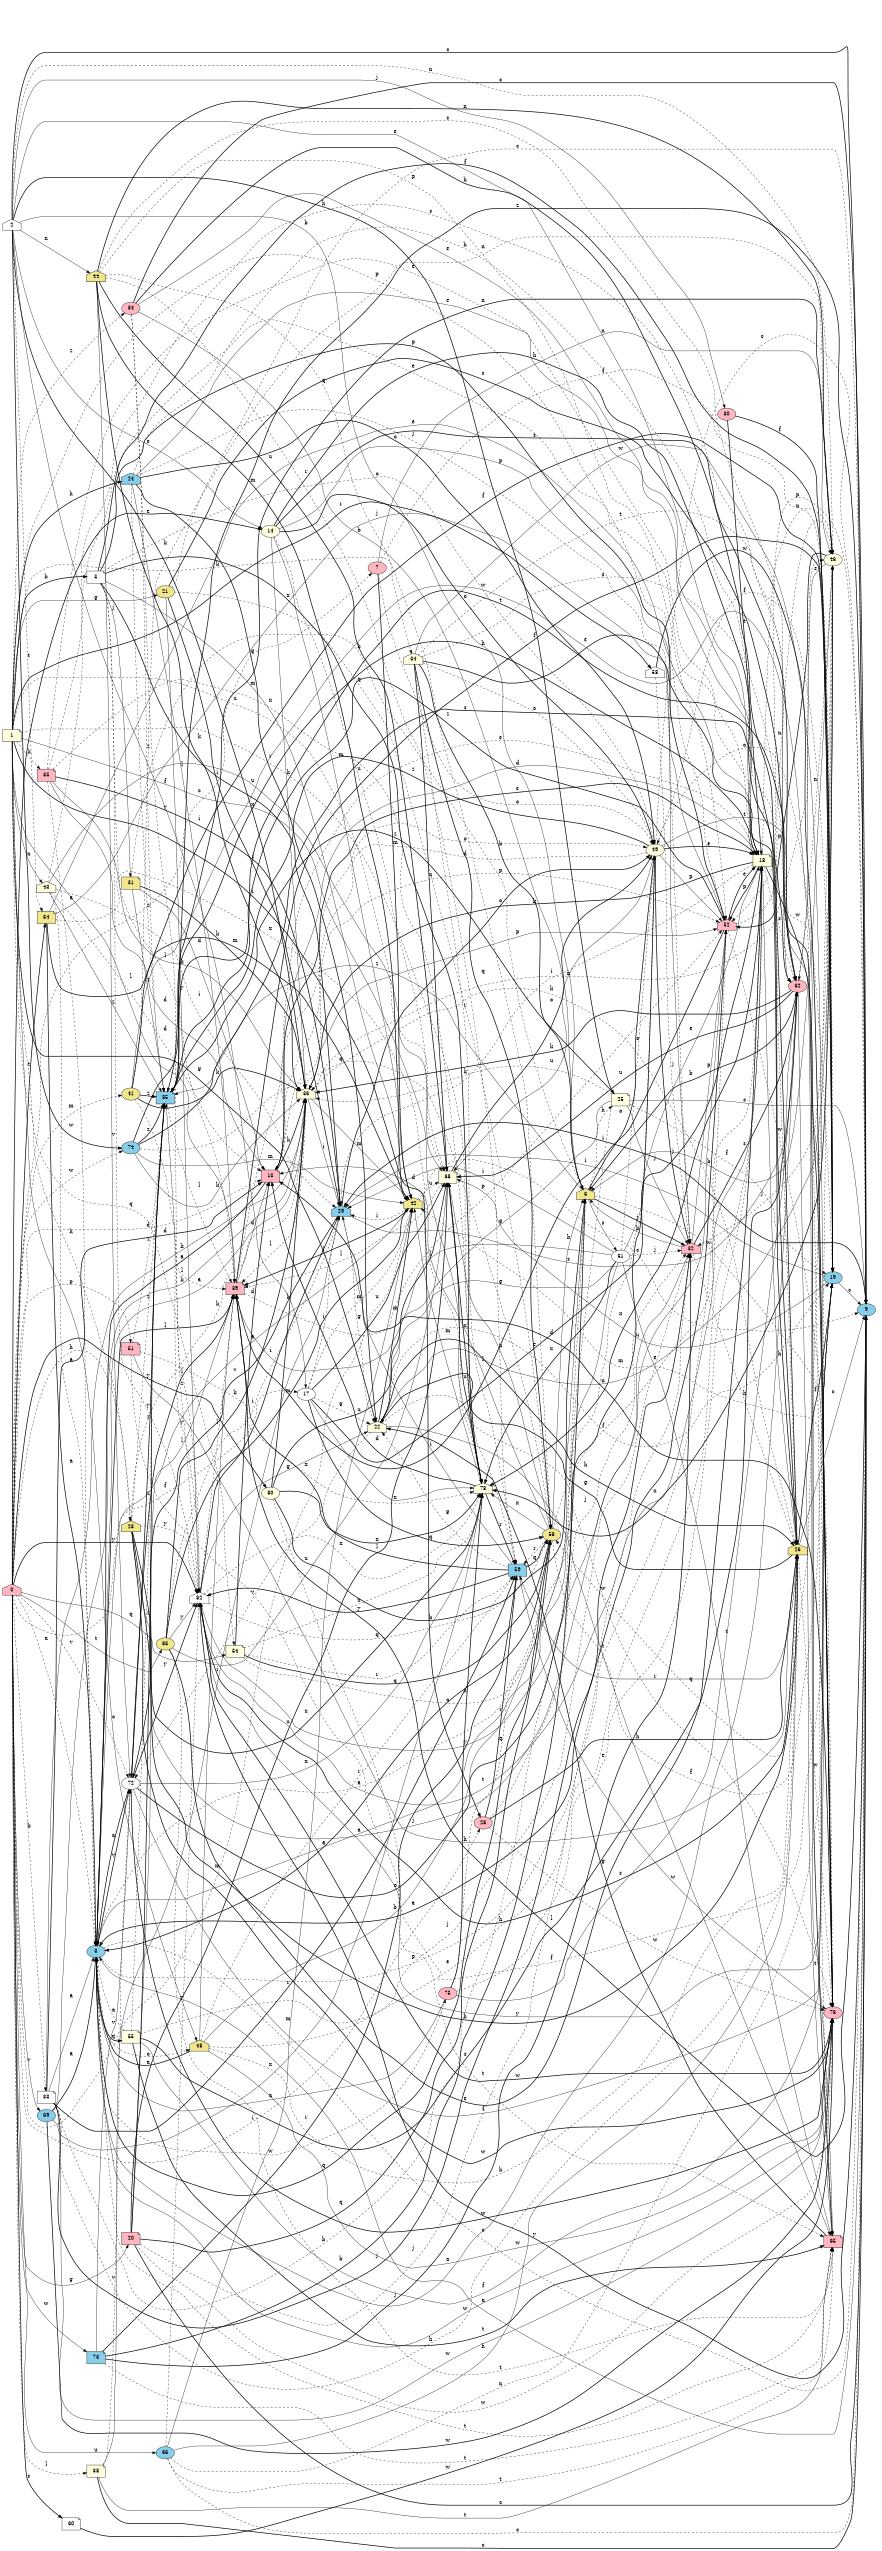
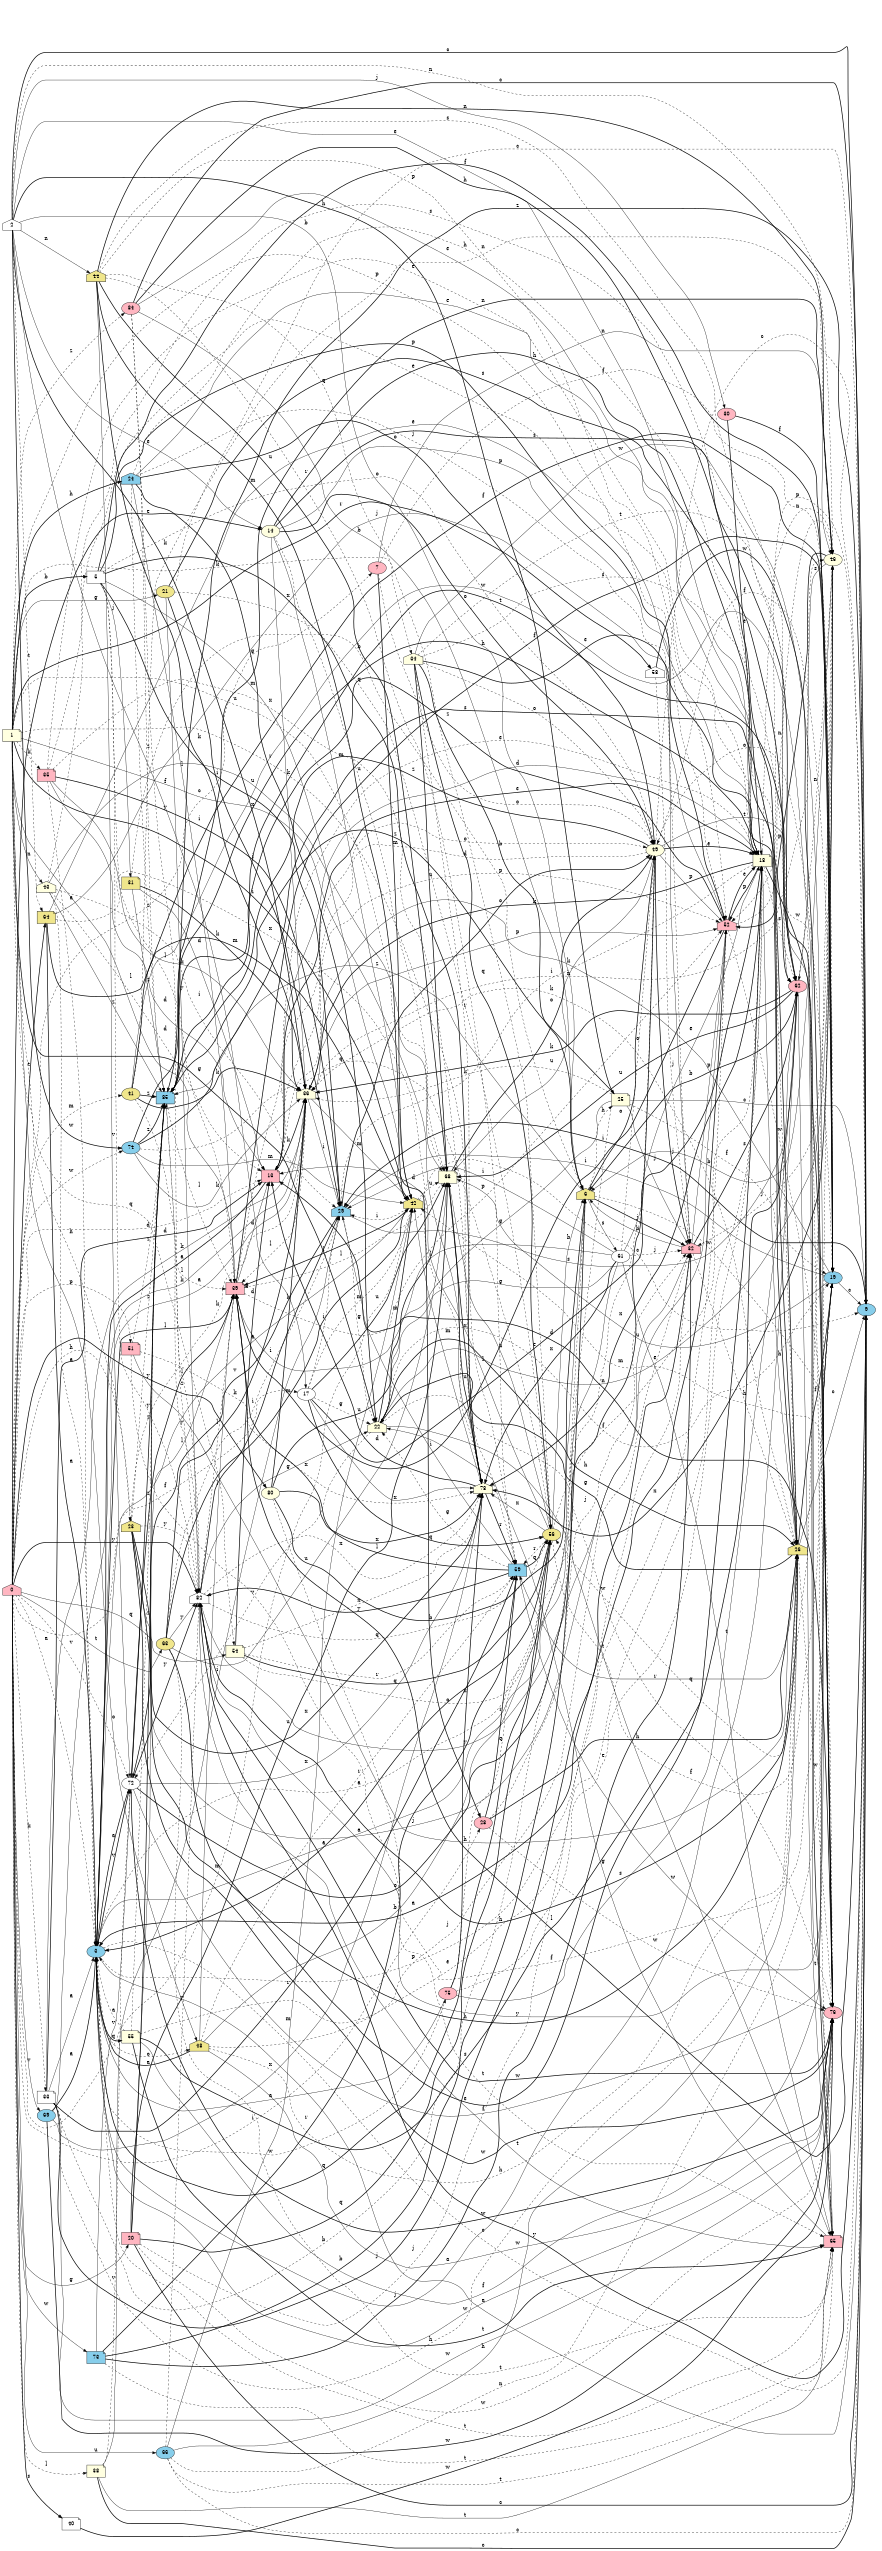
edge "19" -> "36": added, label "k"
edge "82" -> "18": now "82" -> "65"
edge "65" -> "22": style bold -> solid
node "60": label "60" -> "40"
